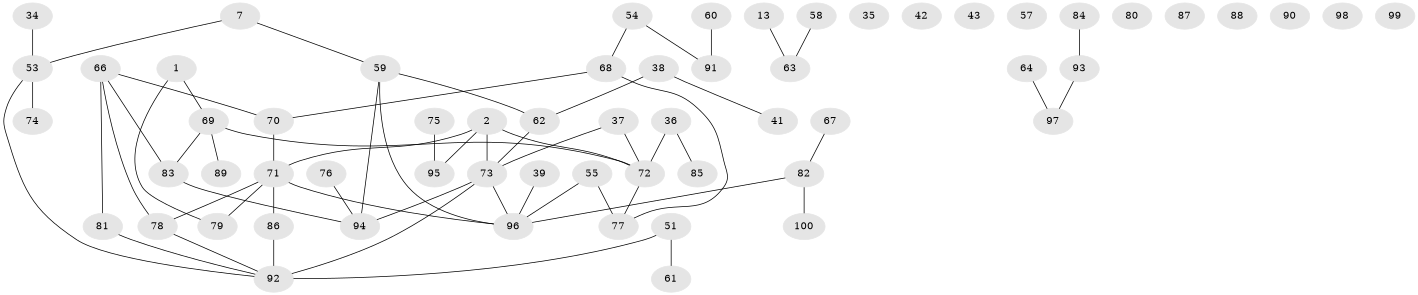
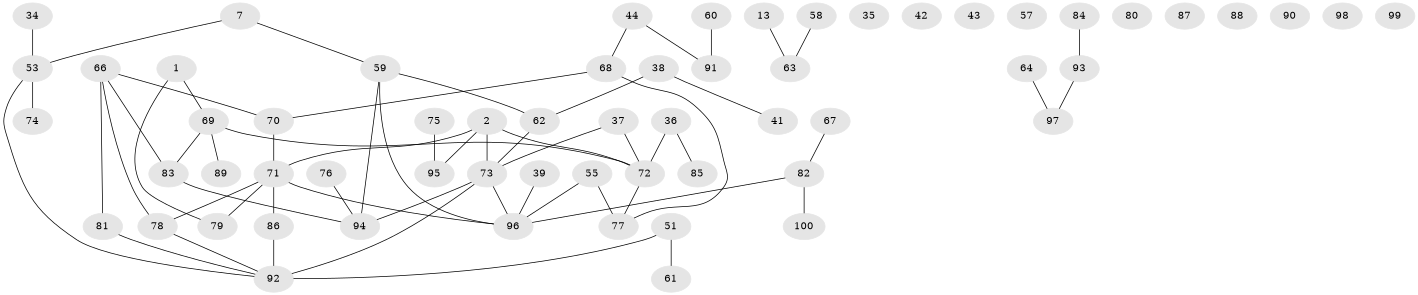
node "54": label "54" -> "44"
